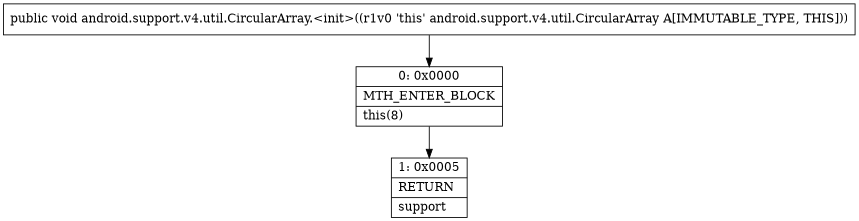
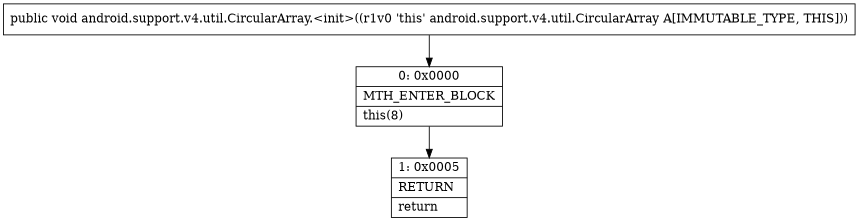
node "1: 0x0005": text "support" -> "return"
